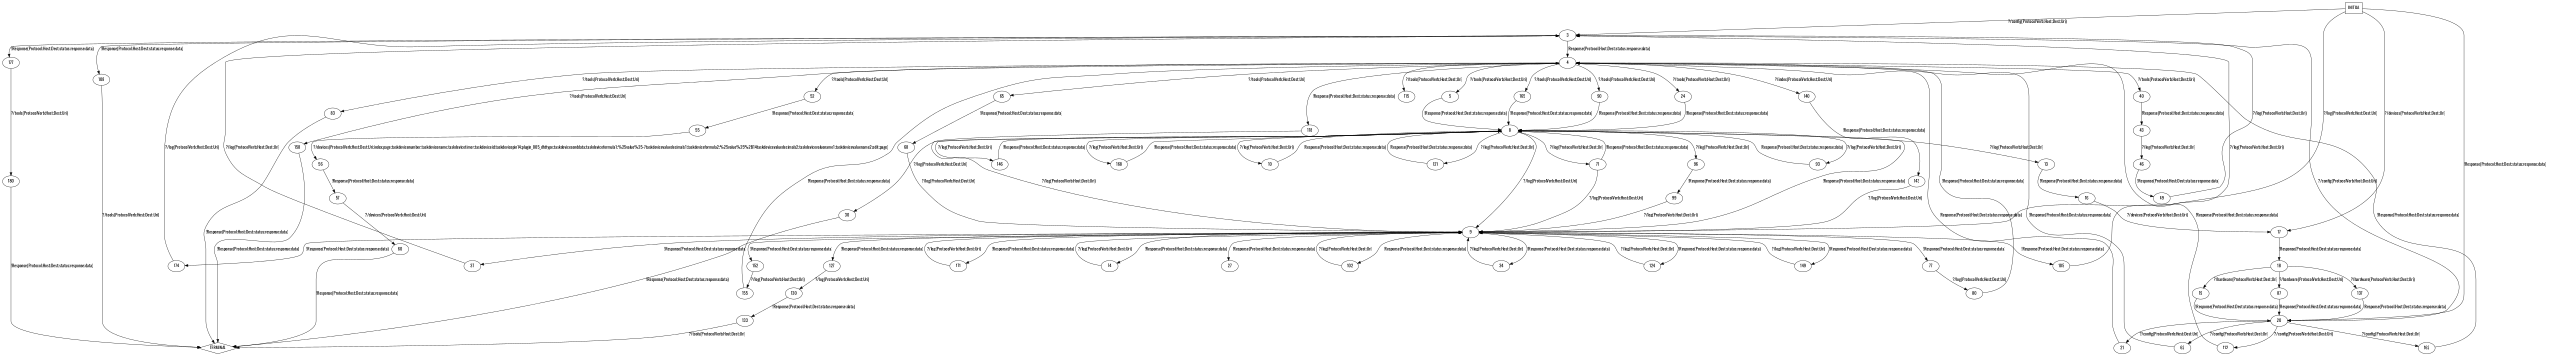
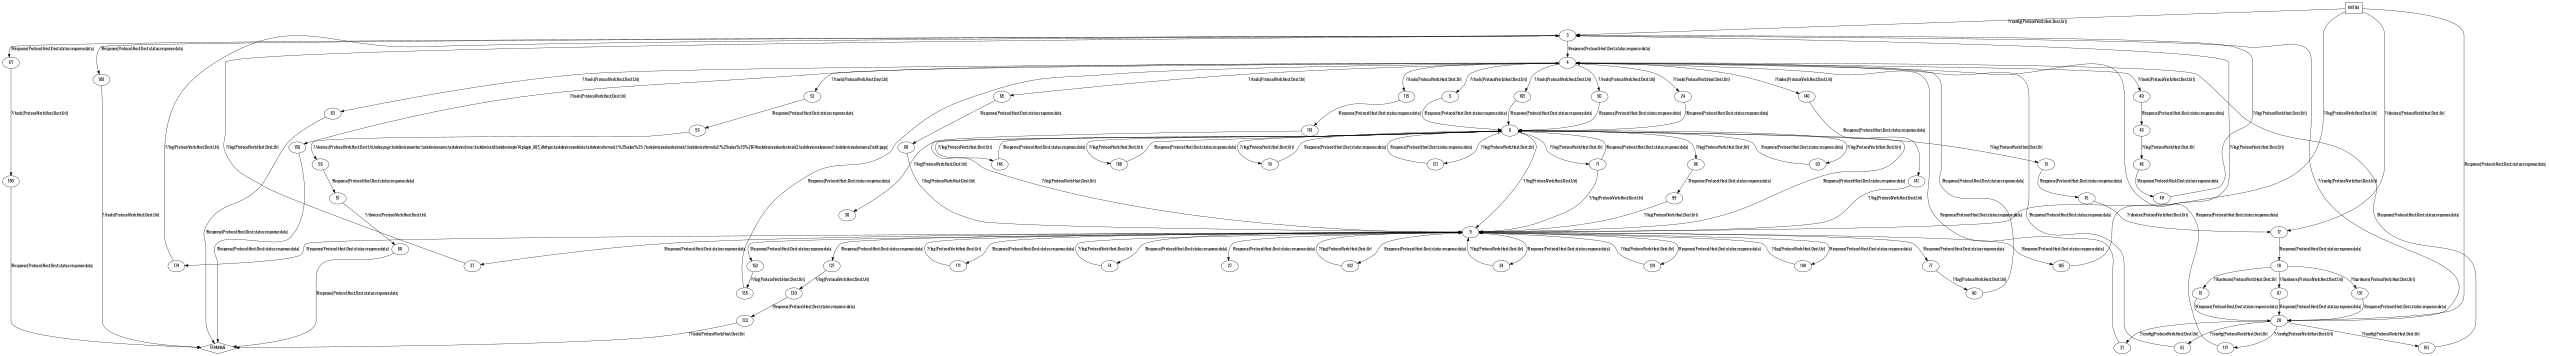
edge "4" -> "118": now "115" -> "118"
edge "30" -> "TERMINAL": removed, label "!Response(Protocol;Host;Dest;status;response;data)"
